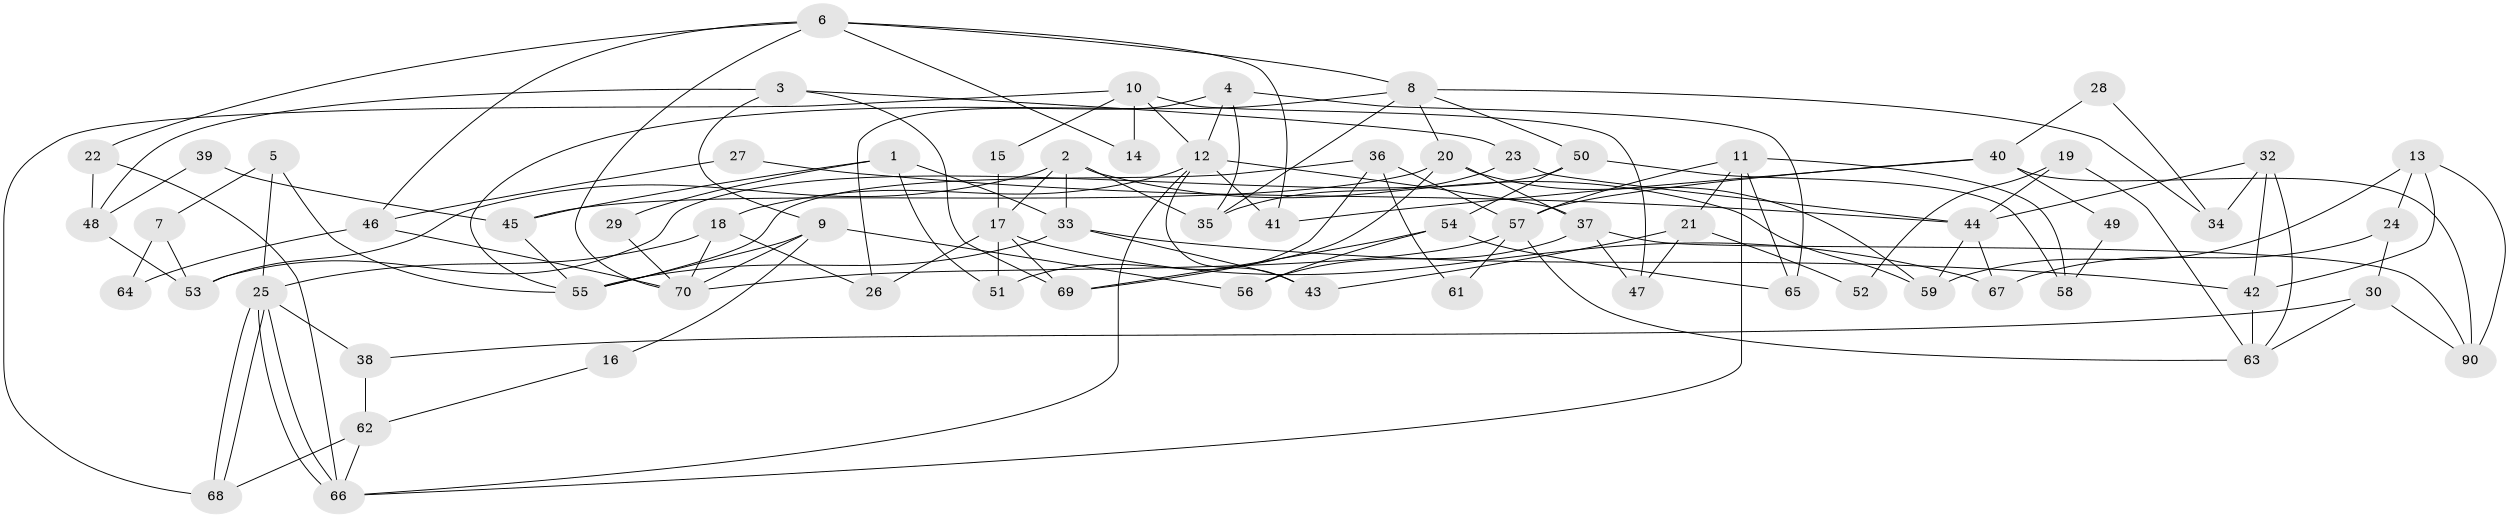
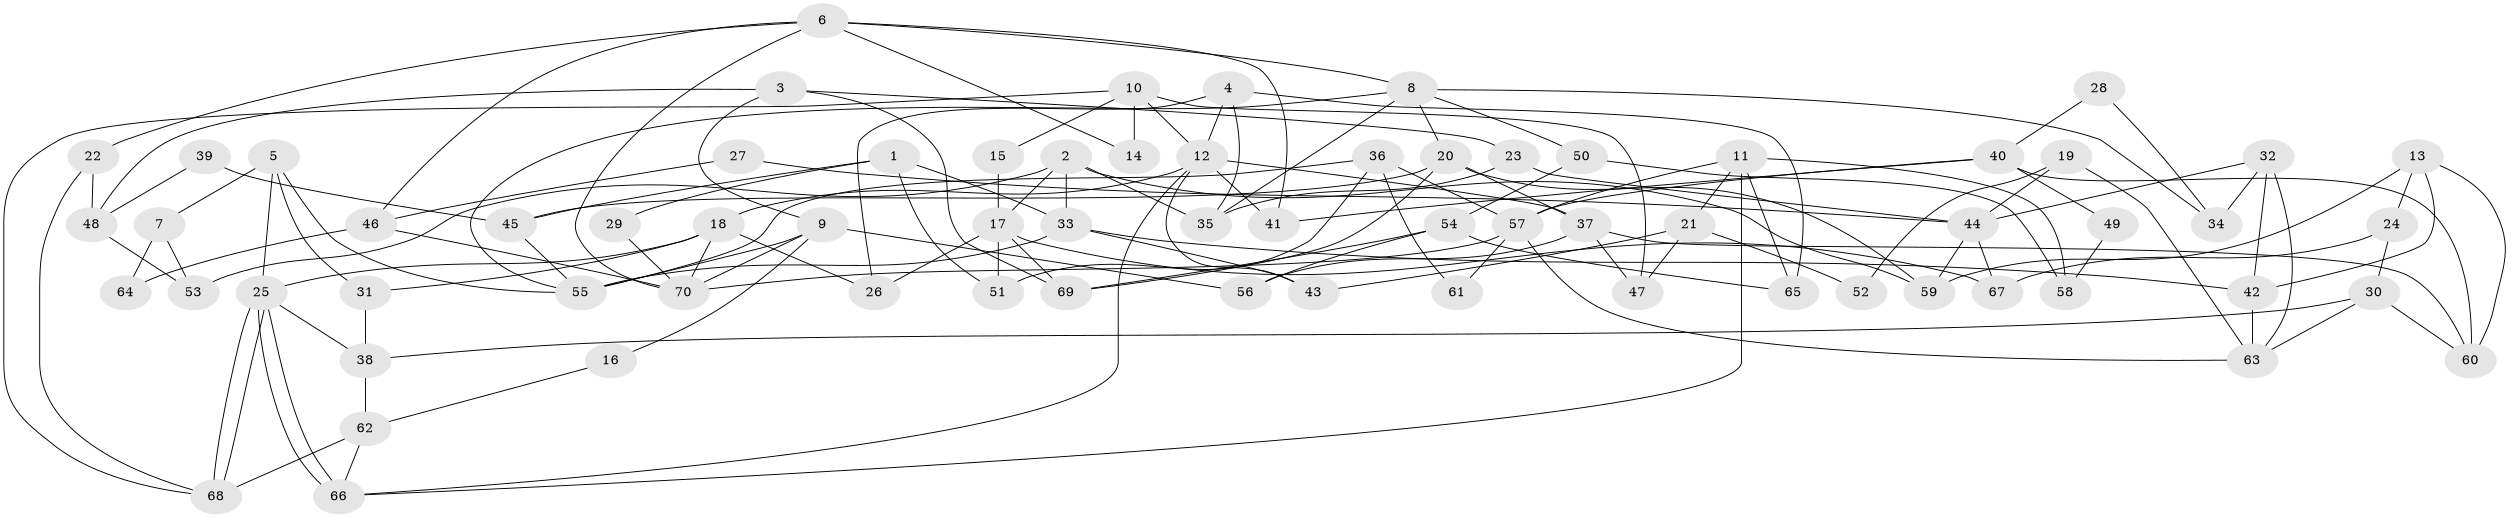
edge "50" -- "53": removed
edge "22" -- "66": now "22" -- "68"
node "31": added
node "90": label "90" -> "60"
